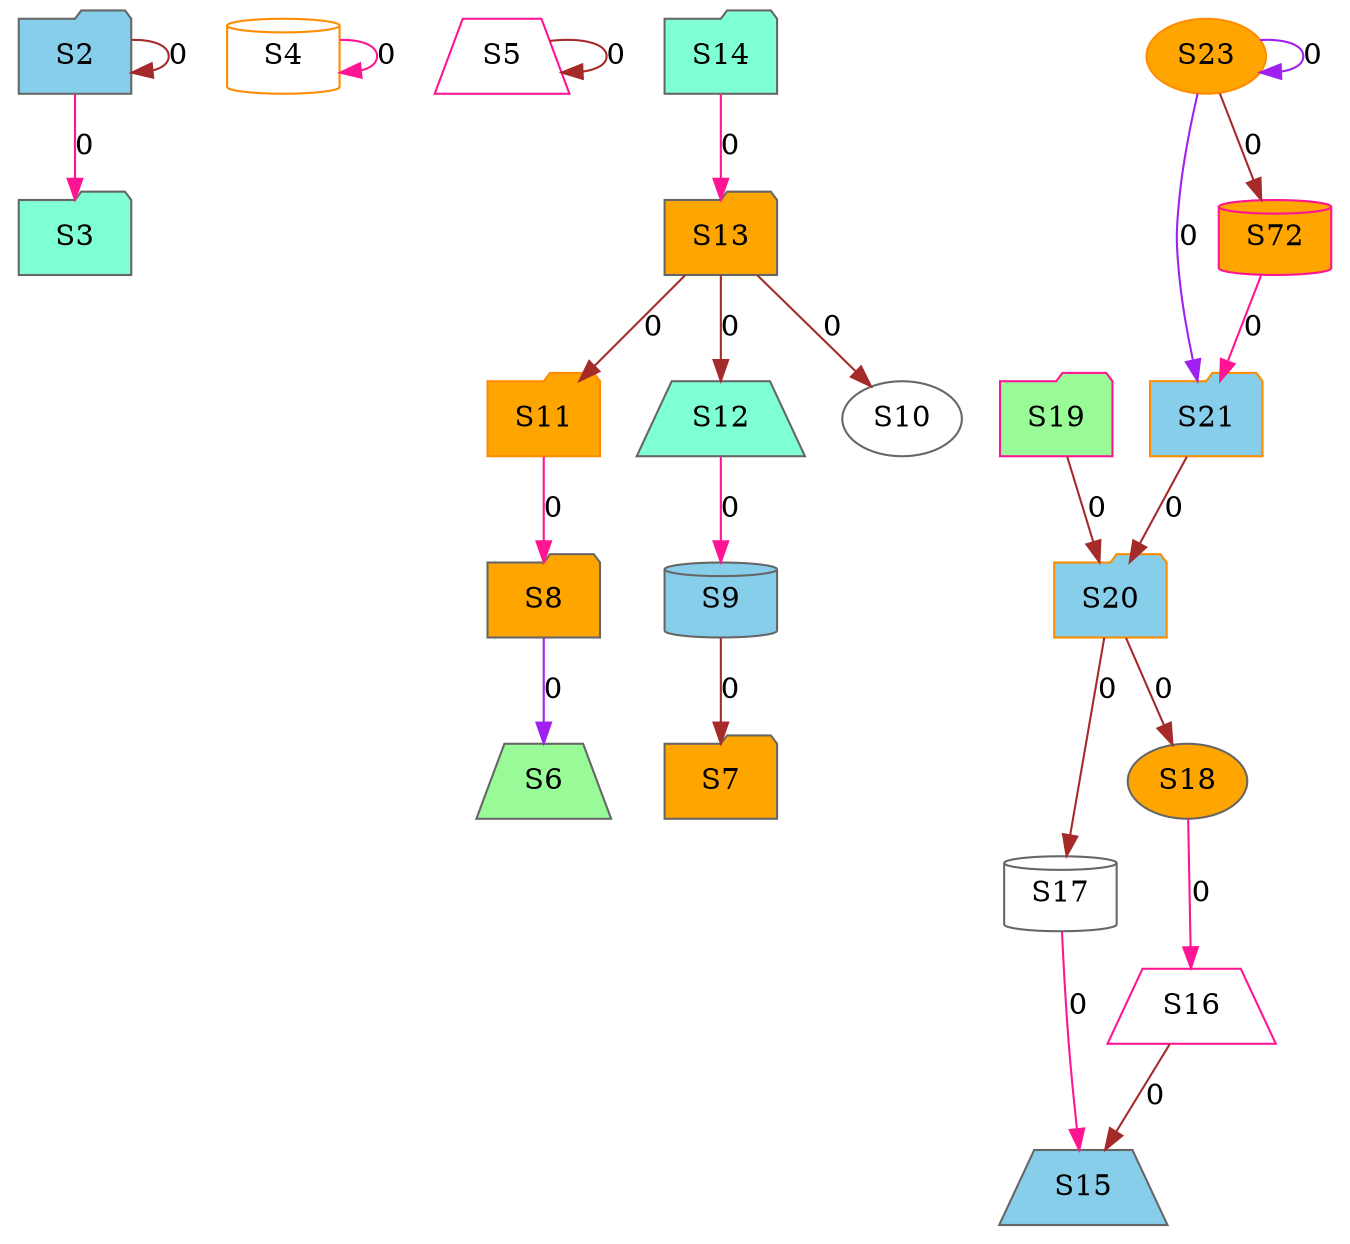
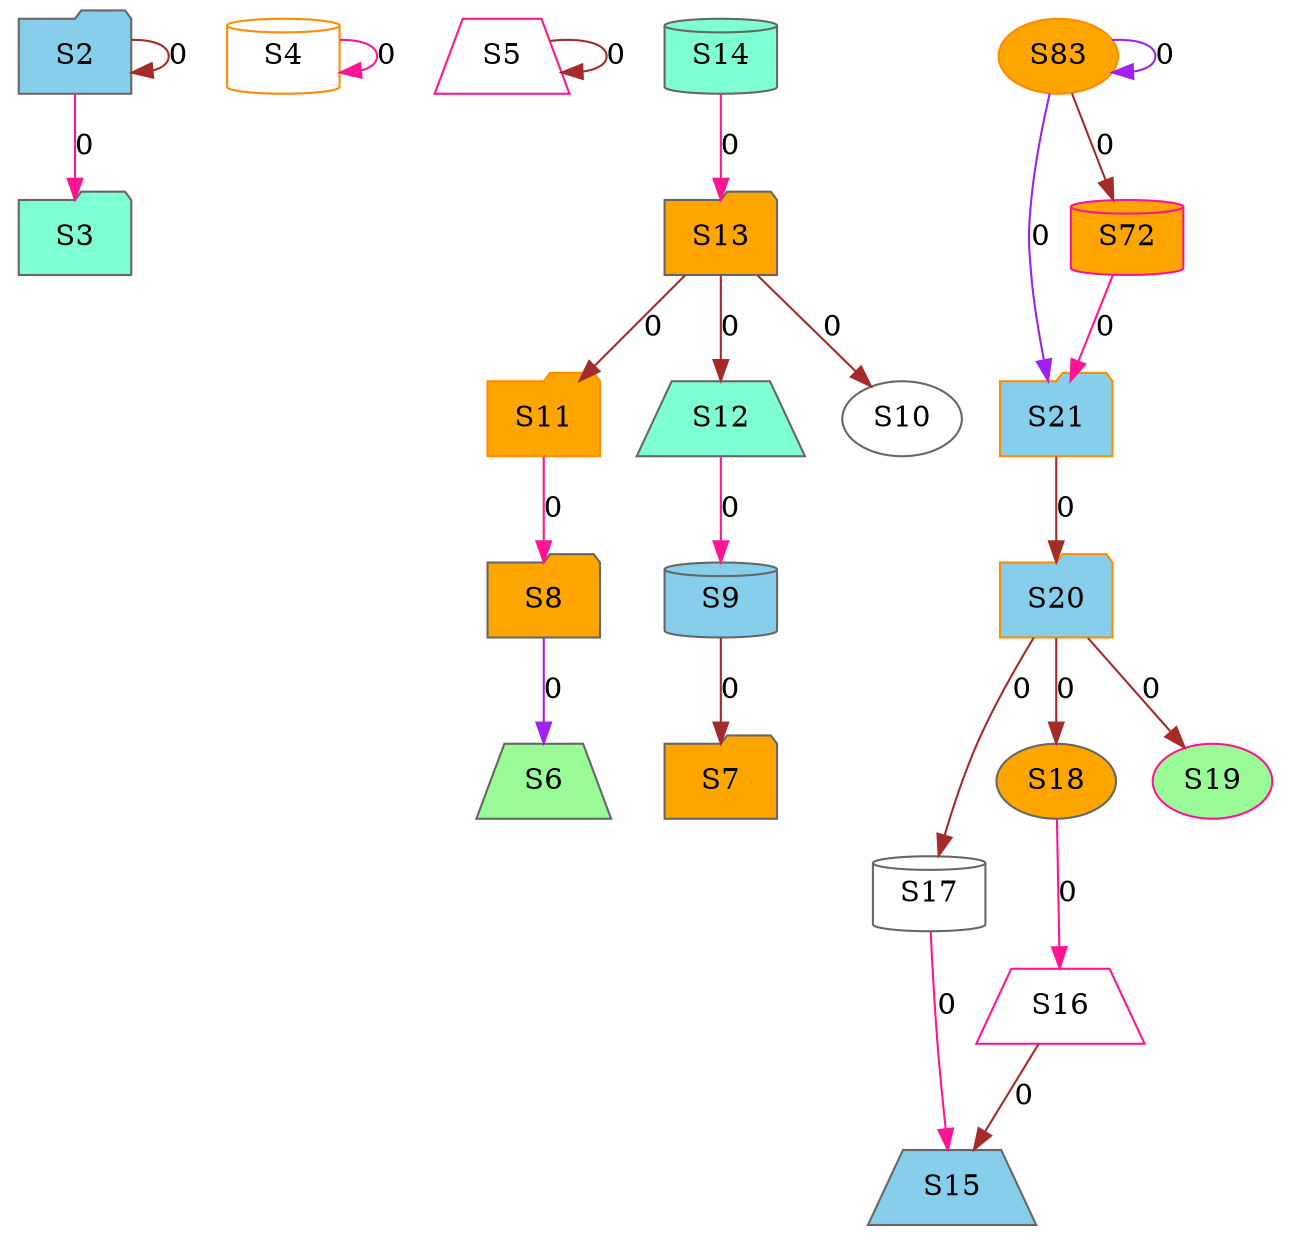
node "S14": shape folder -> cylinder
node "S23": label "S23" -> "S83"
node "S19": shape folder -> ellipse
edge "S19" -> "S20": reversed
